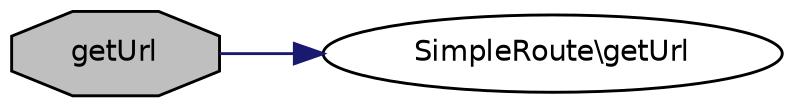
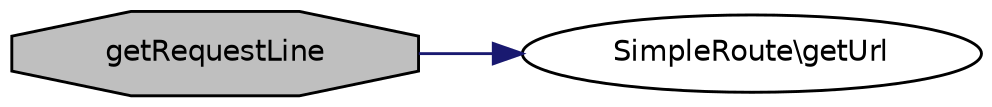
node "getUrl": label "getUrl" -> "getRequestLine"
